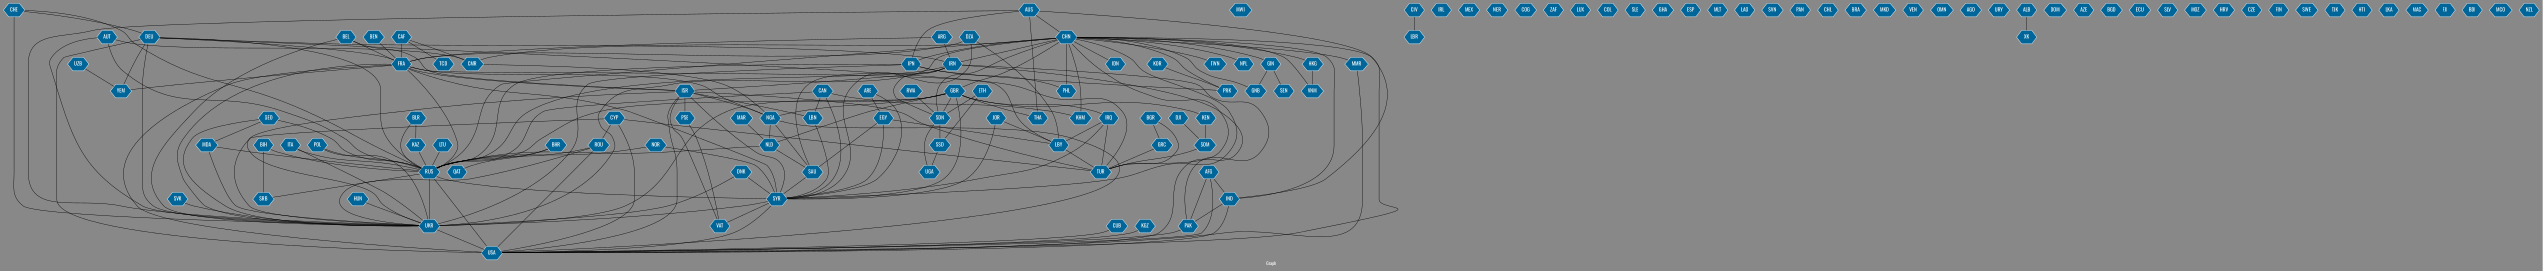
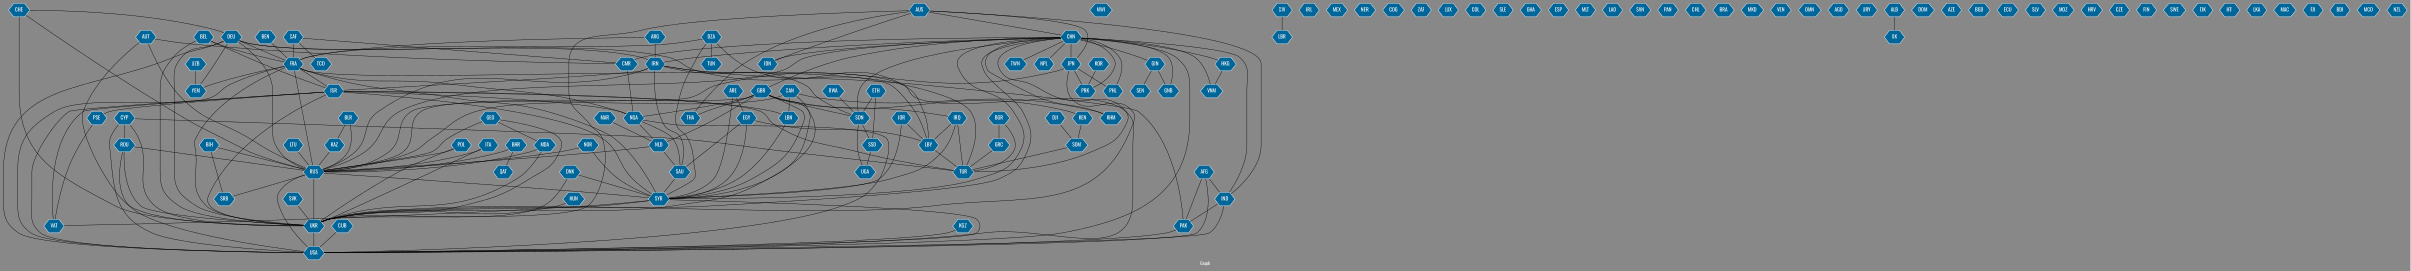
edge "AUS" -- "IDN": added
node "TUN": added
node "MMR": removed
